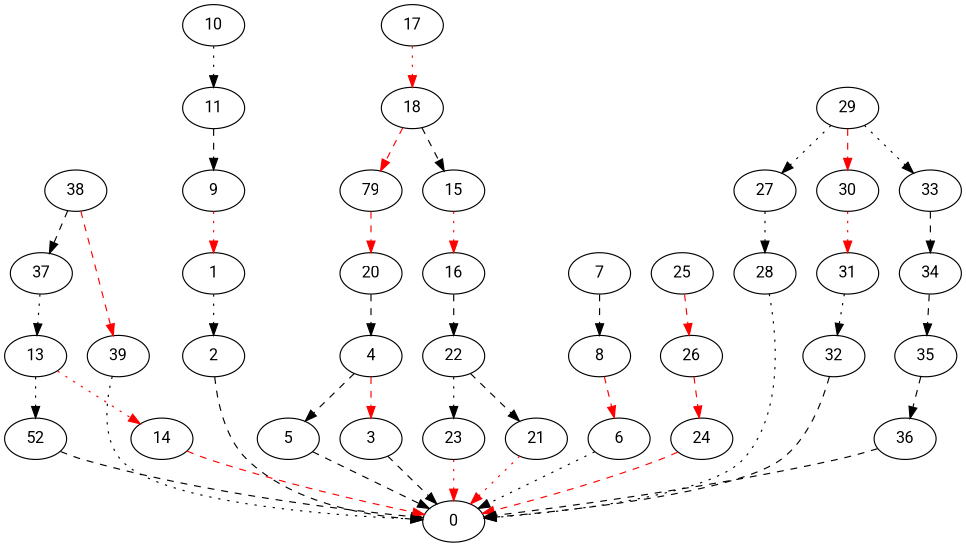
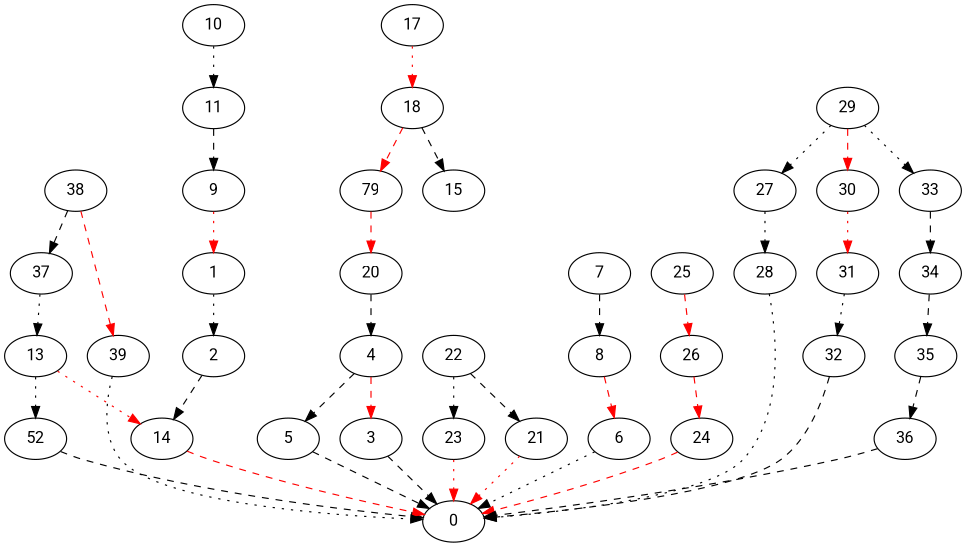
node "16": removed
edge "2" -> "0": now "2" -> "14"
